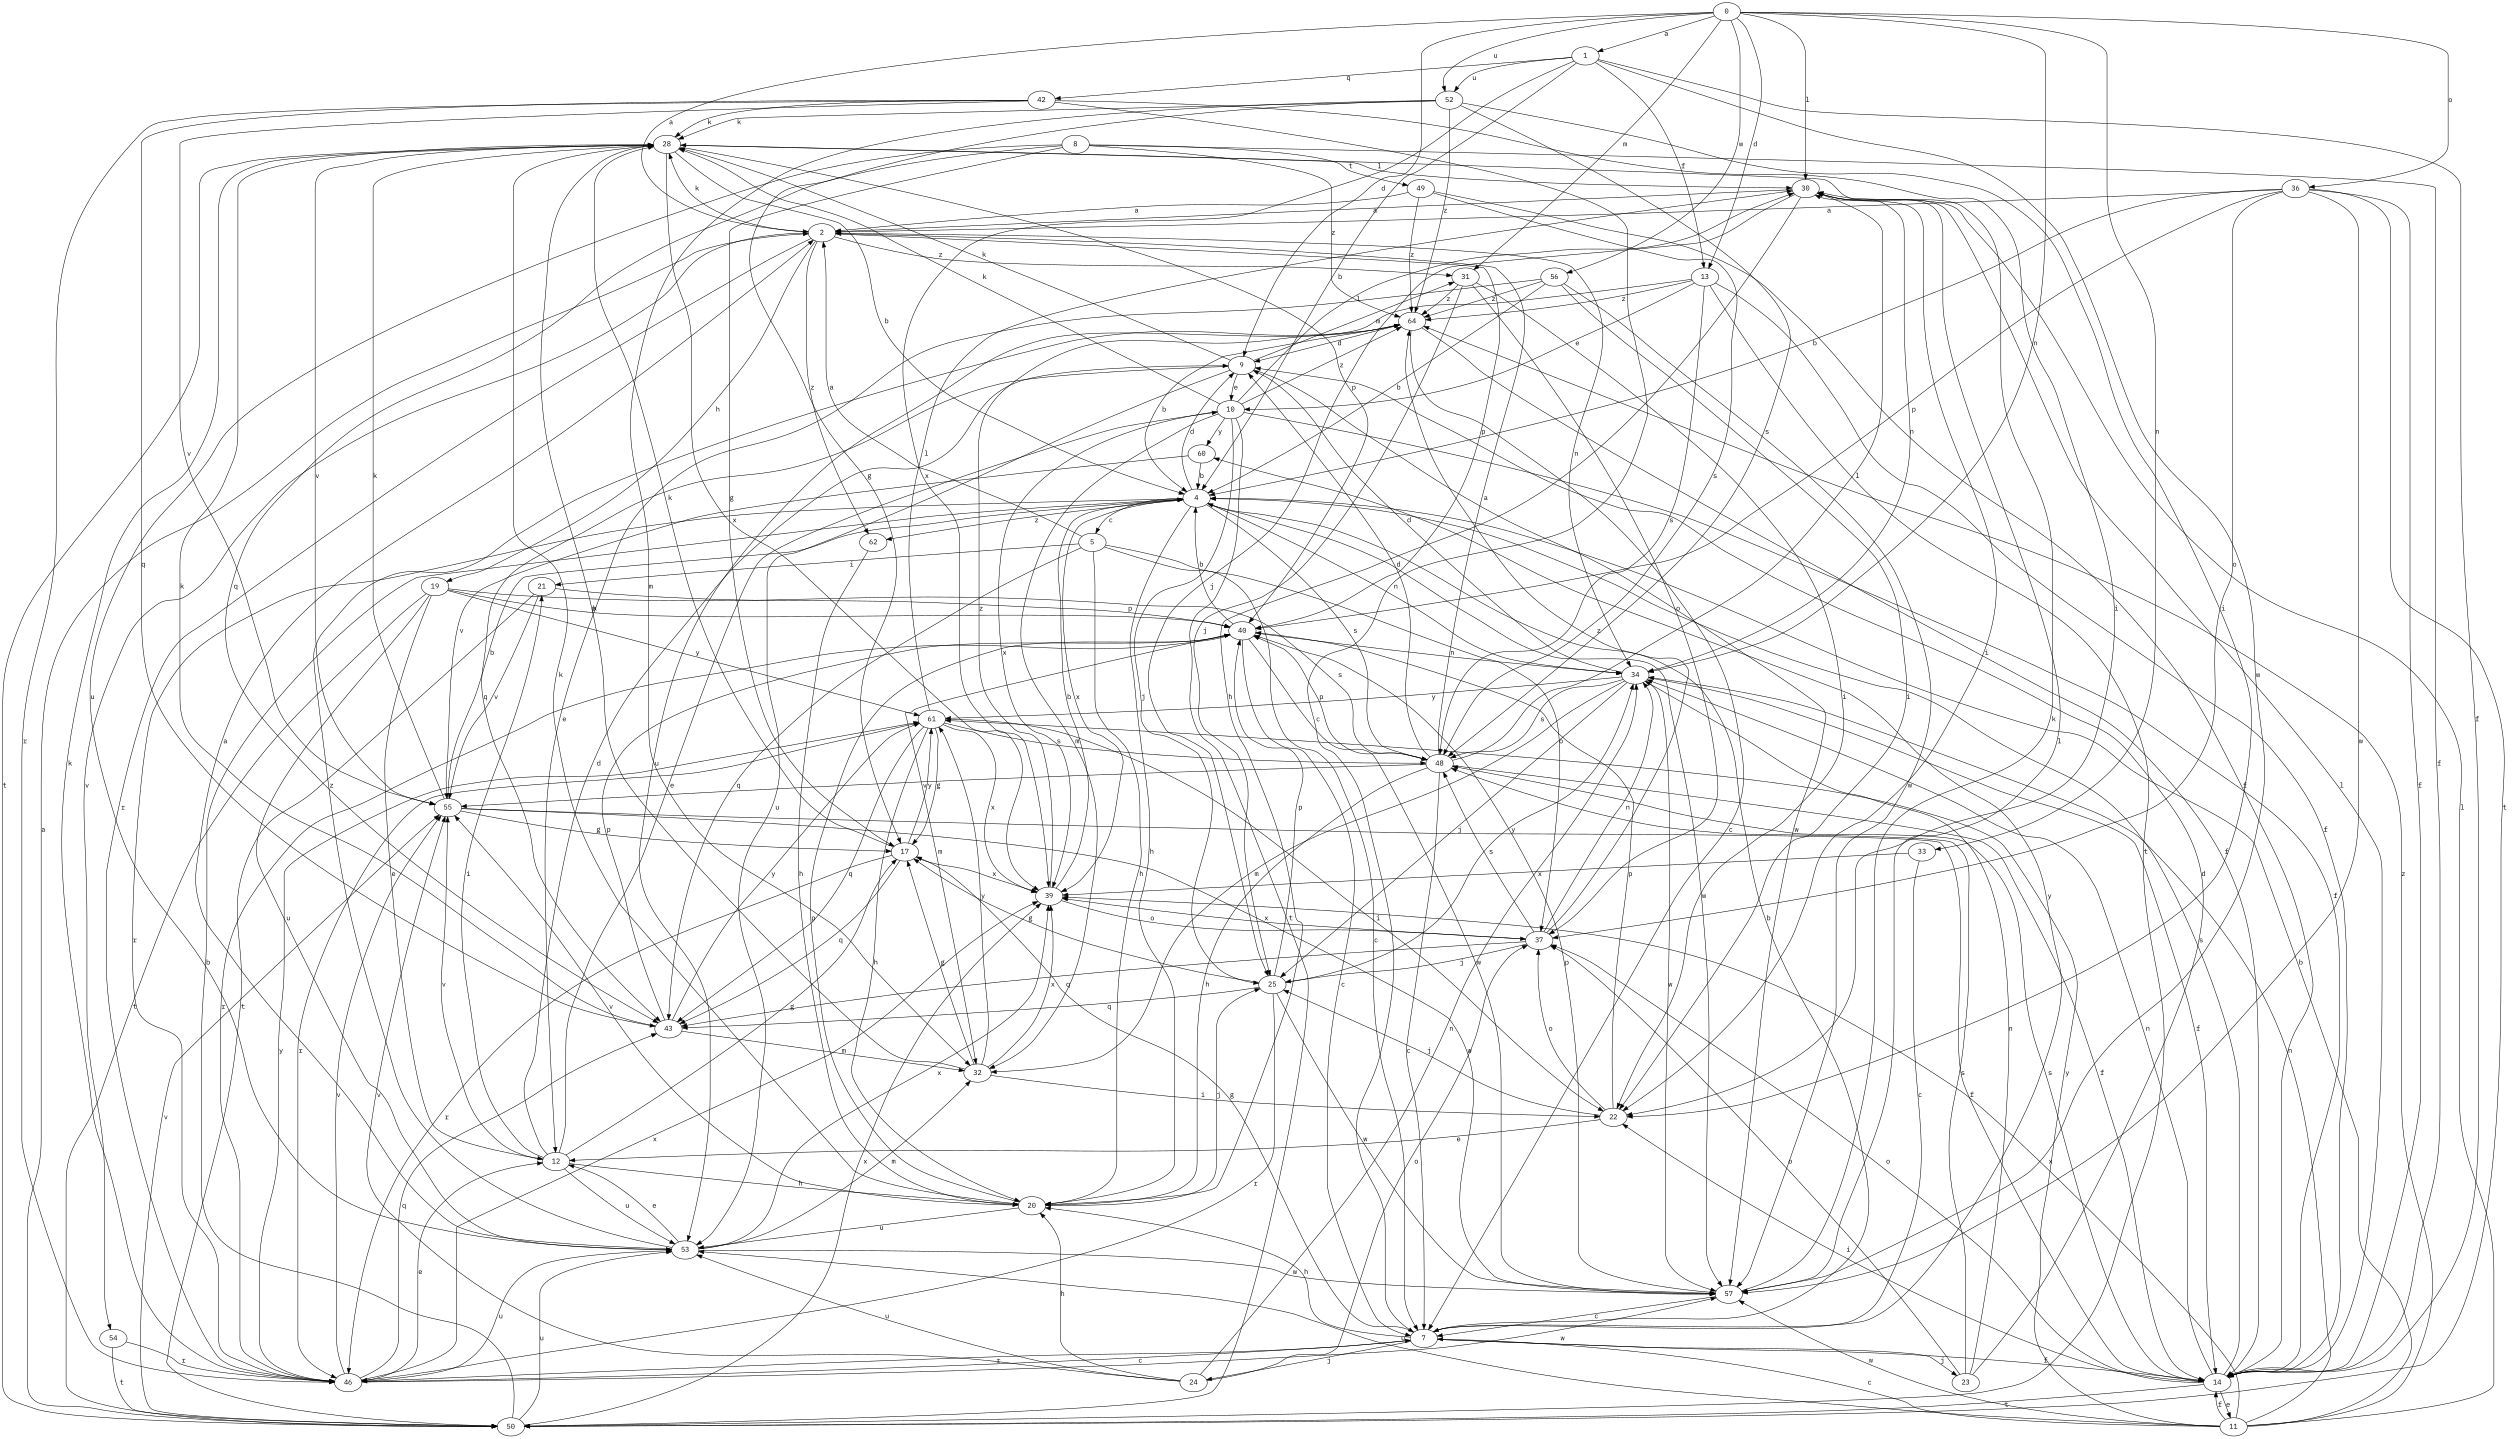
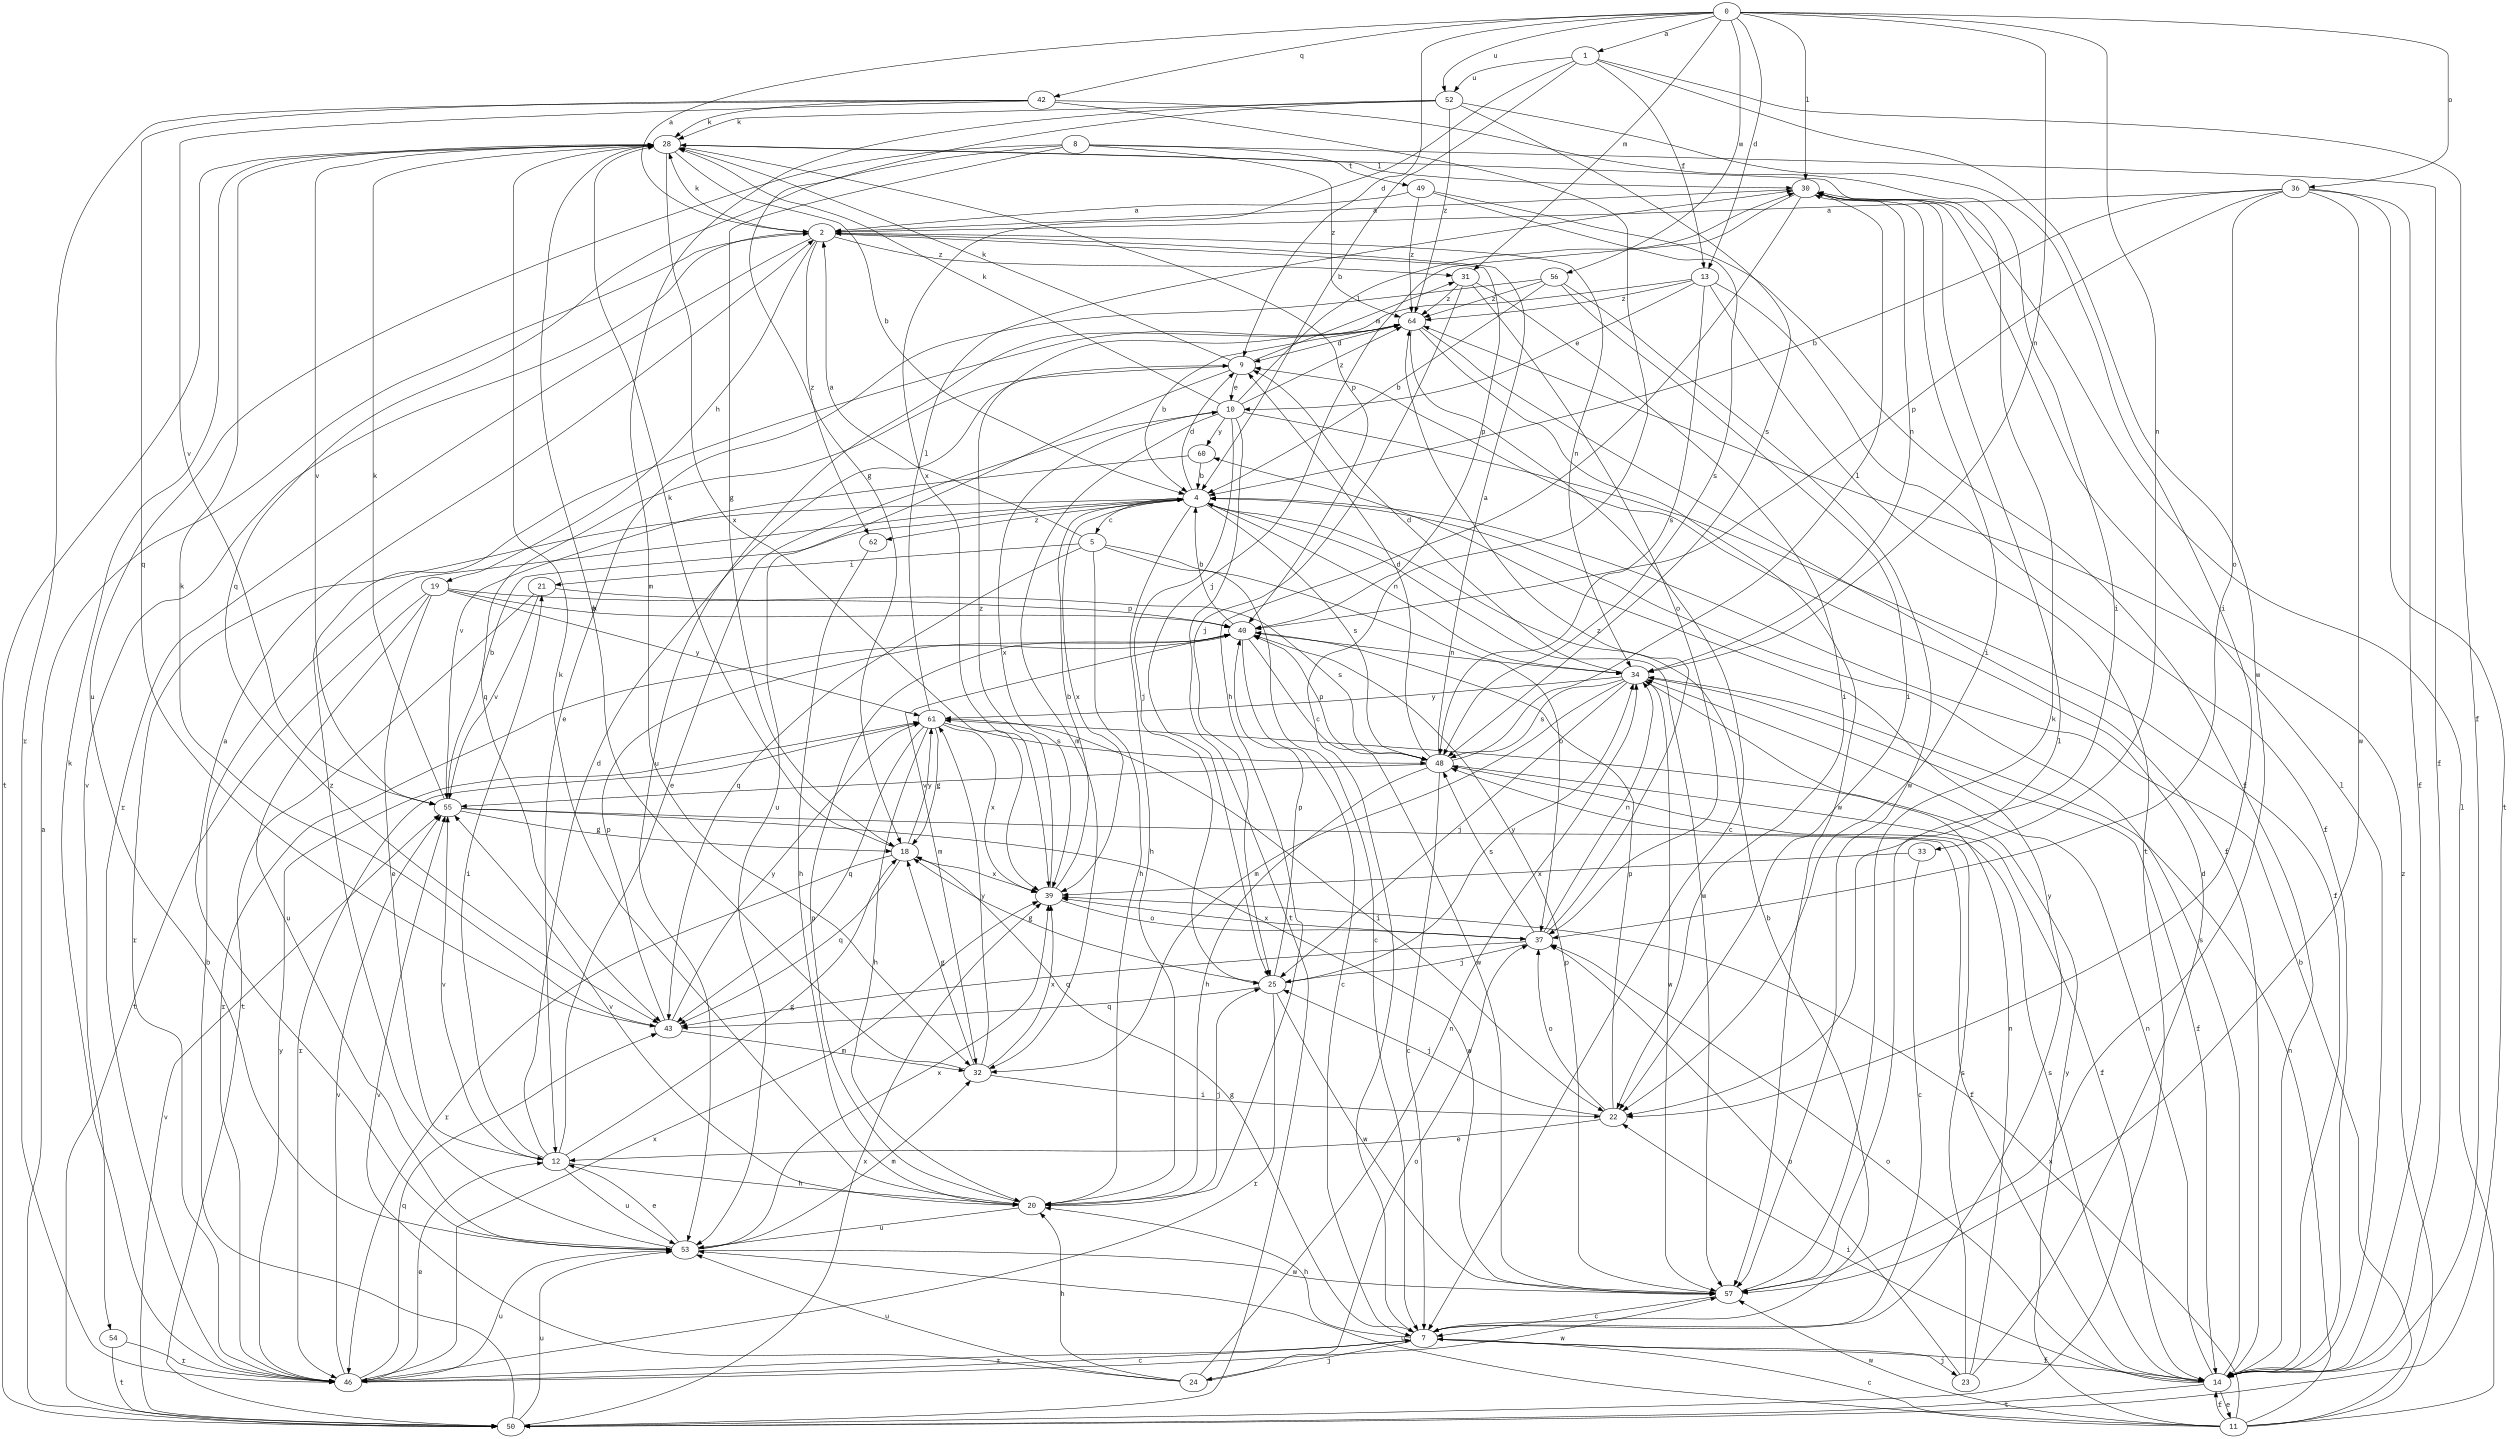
edge "1" -> "42": now "0" -> "42"
edge "9" -> "57": now "64" -> "57"
node "17": label "17" -> "18"
